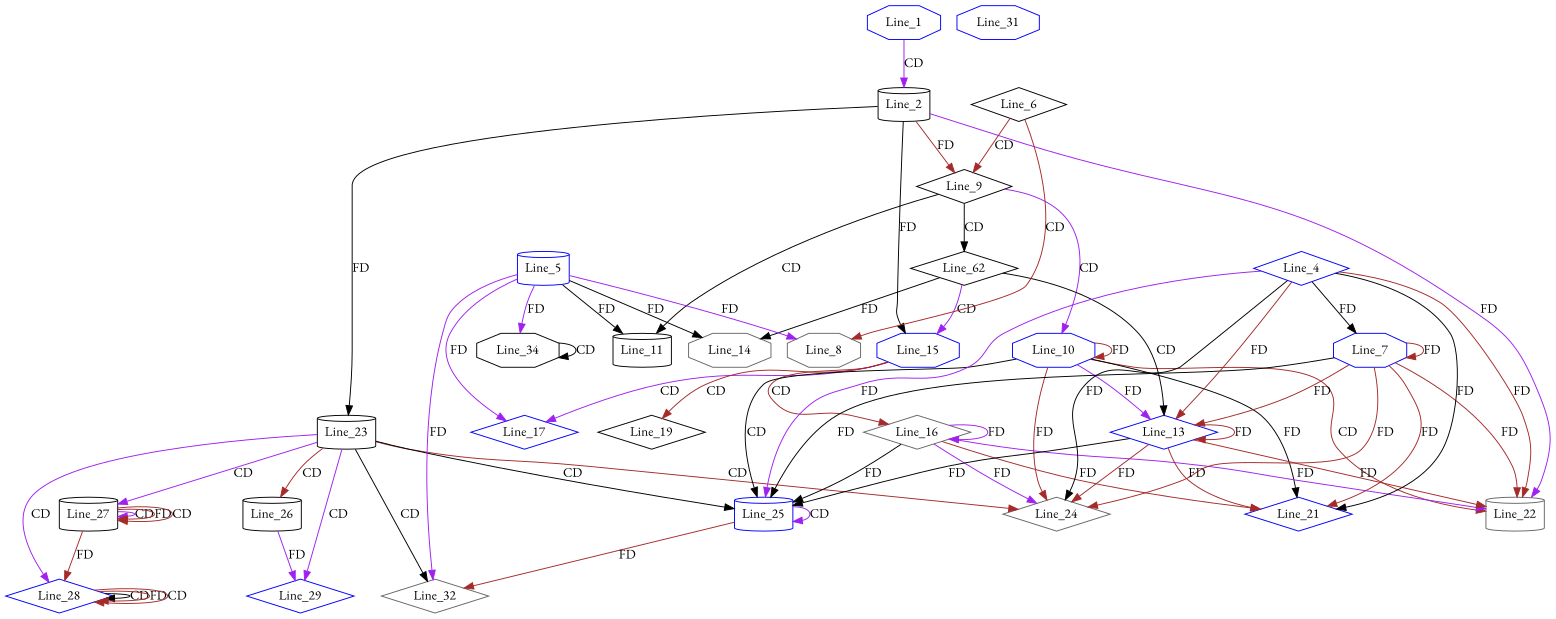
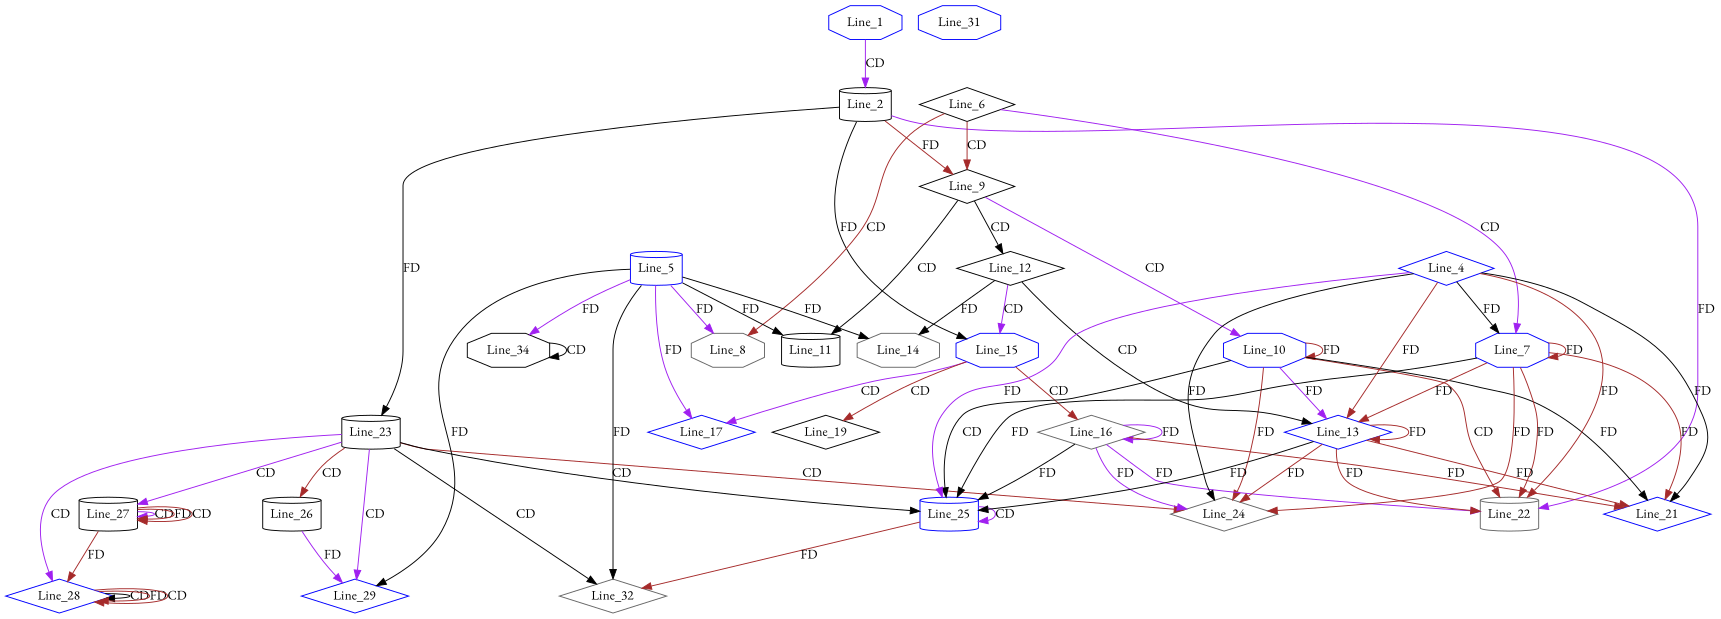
edge "Line_6" -> "Line_7": added, label "CD"
node "Line_62": label "Line_62" -> "Line_12"
edge "Line_5" -> "Line_29": added, label "FD"
edge "Line_5" -> "Line_32": color purple -> black
